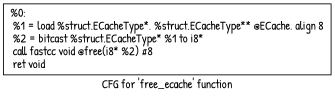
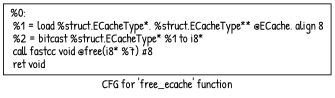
node "%0:": text "call fastcc void @free(i8* %2) #8" -> "call fastcc void @free(i8* %7) #8"
